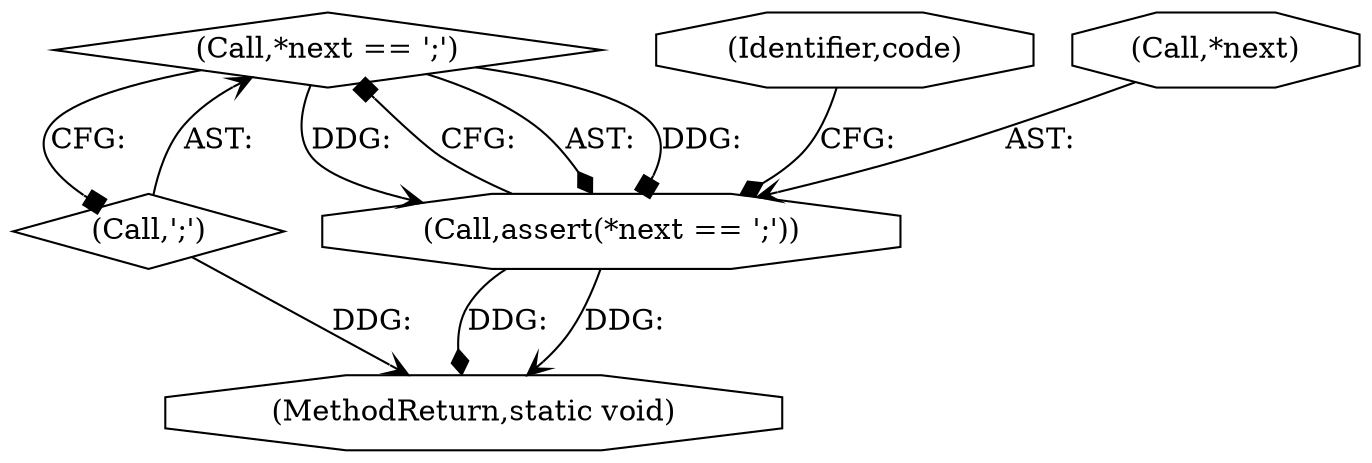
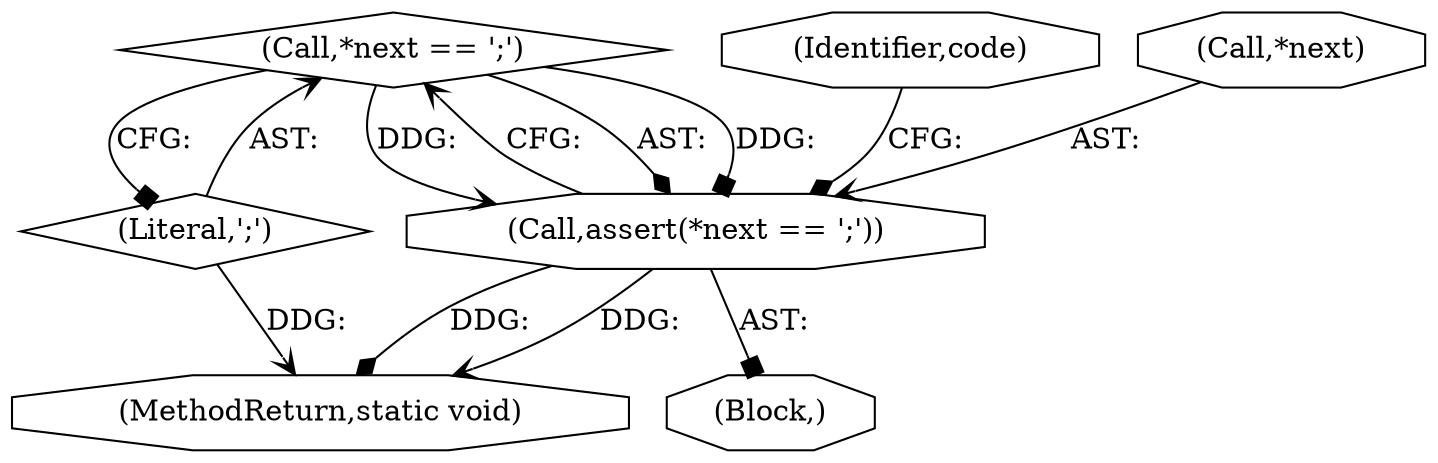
edge "(Call,assert(*next == ';'))" -> "(Call,*next == ';')": arrowhead box -> vee
node "(Call,';')": label "(Call,';')" -> "(Literal,';')"
node "(Block,)": added
